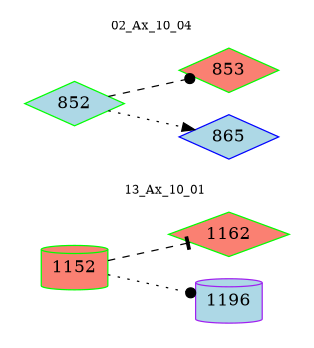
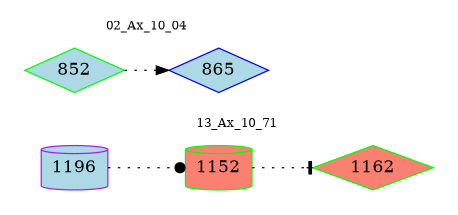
node "853": removed
cluster "13_Ax_10_01": label "13_Ax_10_01" -> "13_Ax_10_71"
edge "1152" -> "1162": style dashed -> dotted
edge "1152" -> "1196": reversed
